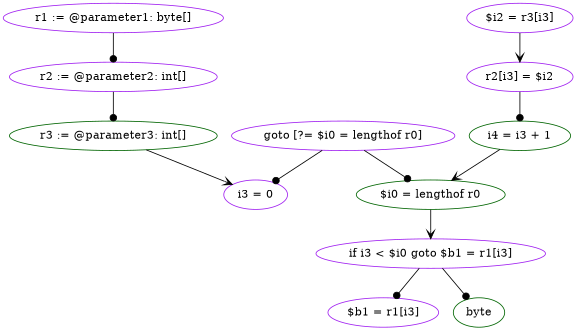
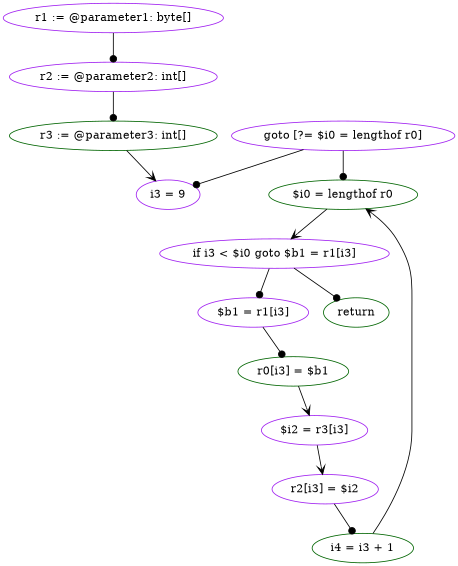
node "i3 = 0": label "i3 = 0" -> "i3 = 9"
node "byte": label "byte" -> "return"
node "r0[i3] = $b1": added
